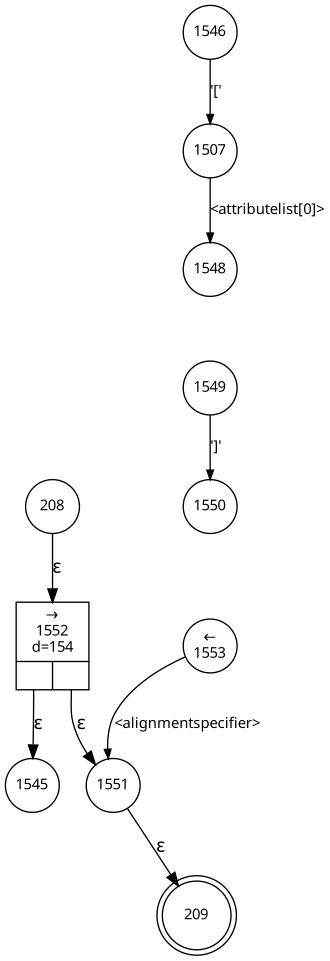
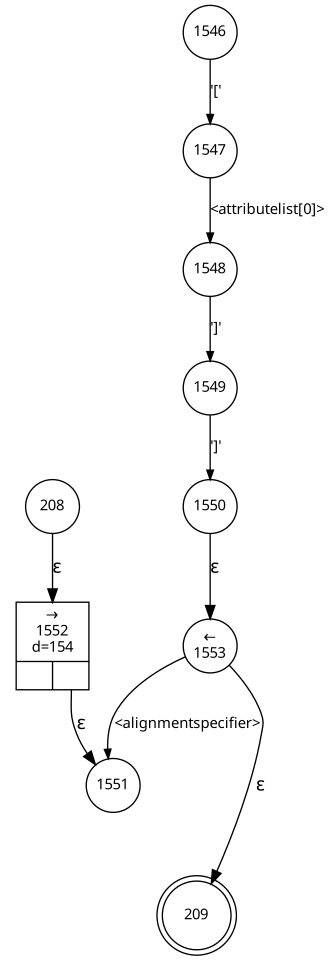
node "1507": label "1507" -> "1547"
edge "1548" -> "1549": added, label "']'"
edge "1550" -> "← 1553": added, label "ε"
node "1545": removed
edge "1551" -> "209": now "← 1553" -> "209"
